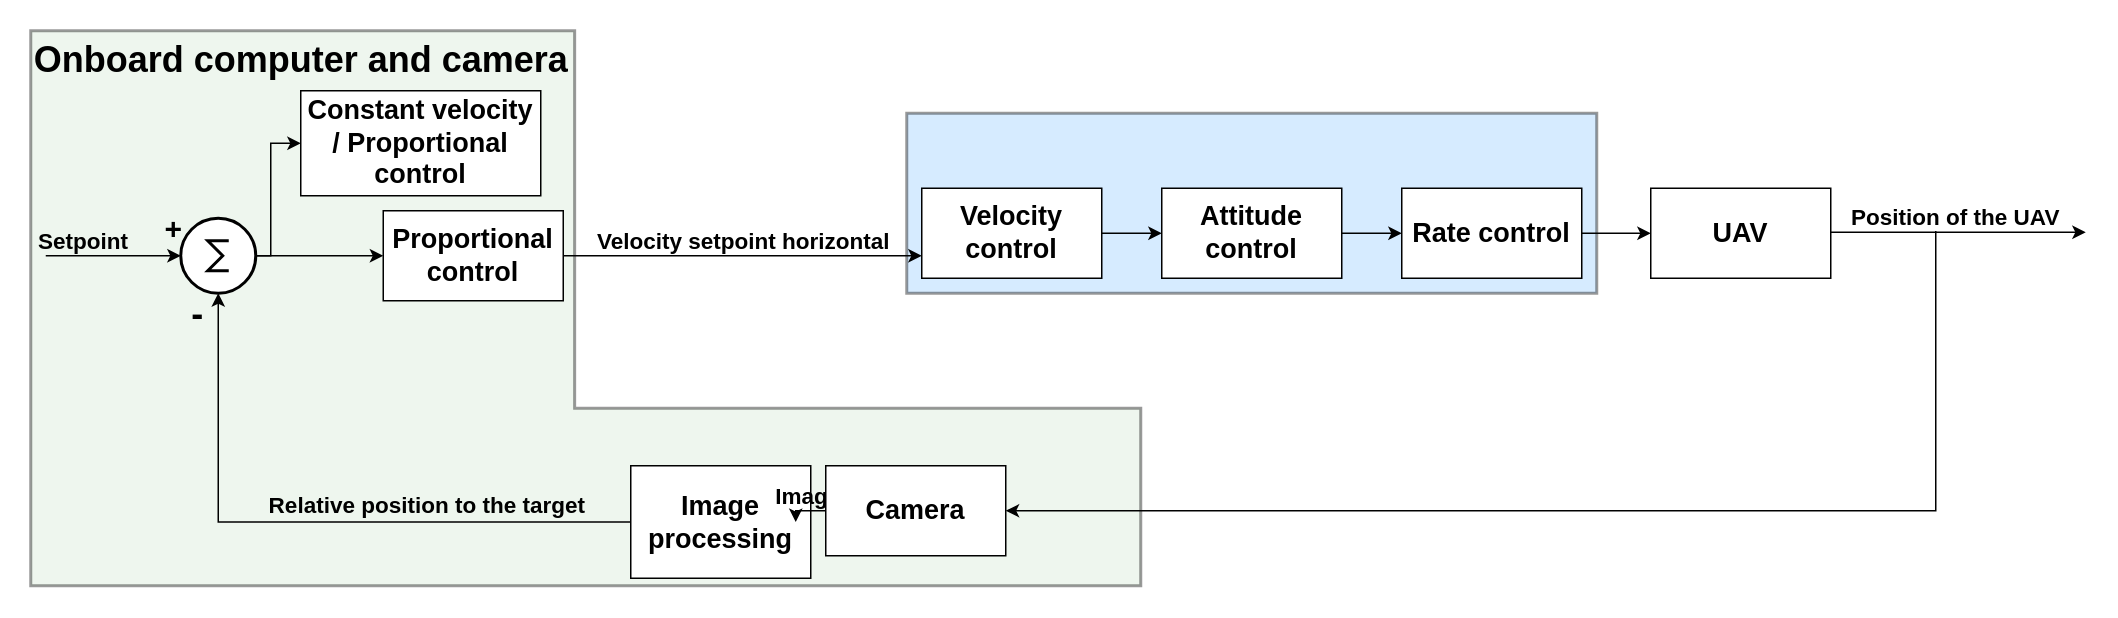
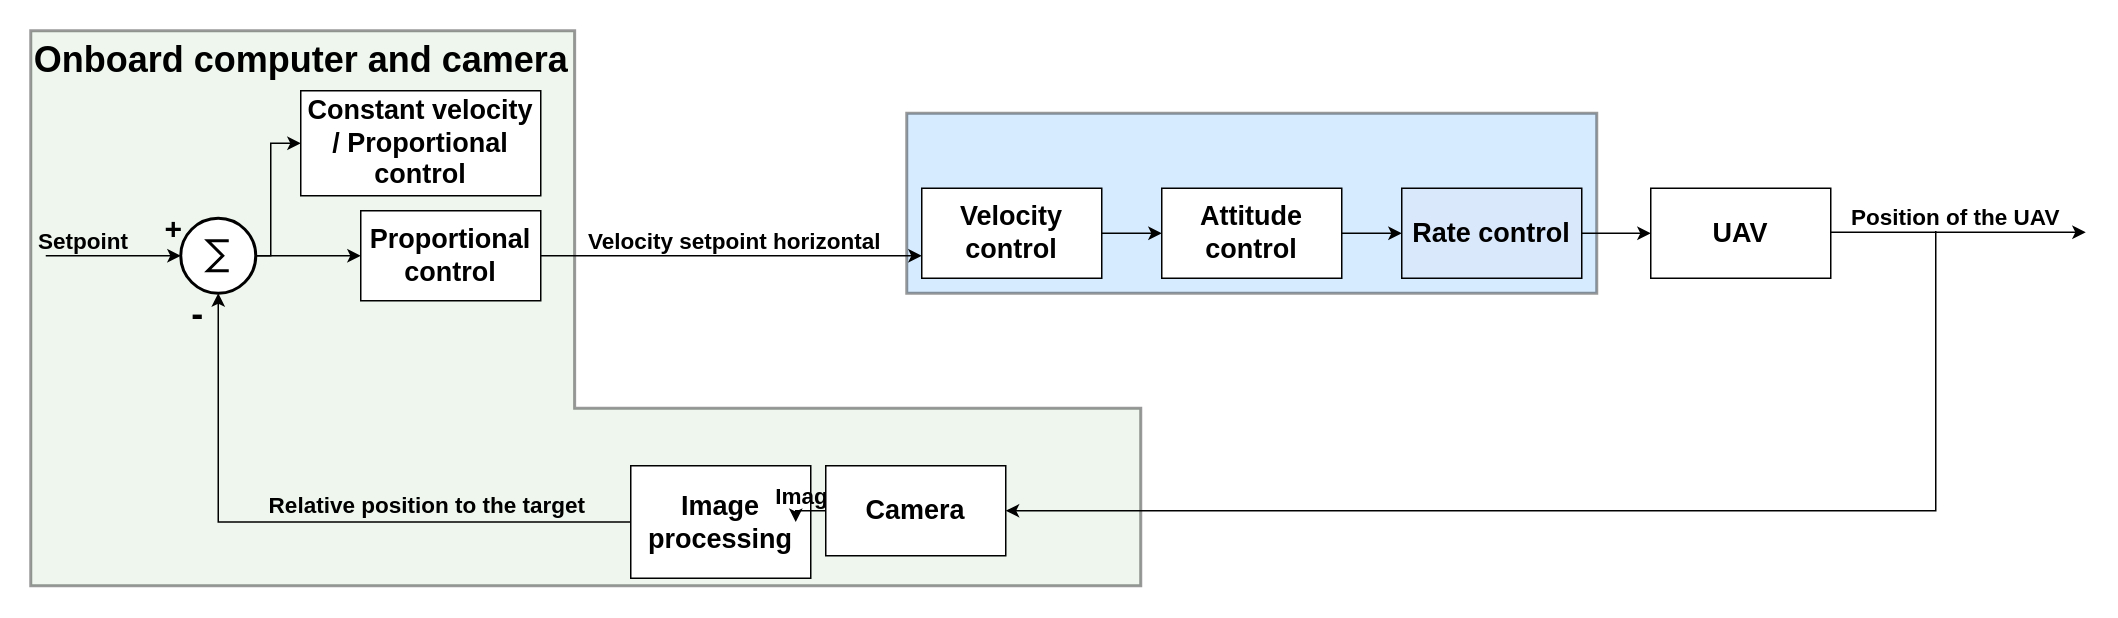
node "Rate control": fillcolor #ffffff -> #dae8fc
node "Proportional control": moved (473, 256) -> (451, 256)
